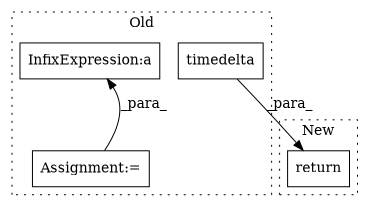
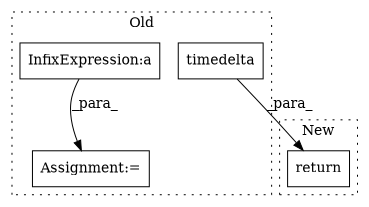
edge "Assignment:=" -> "InfixExpression:a": reversed
